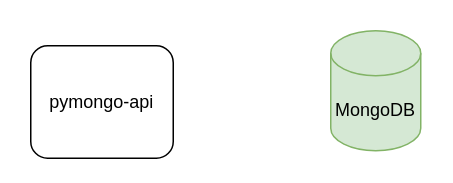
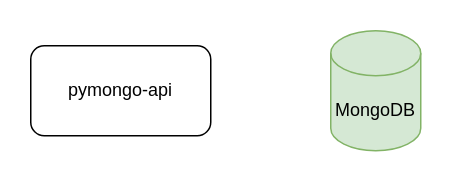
node "pymongo-api": size 143x113 -> 180x90
